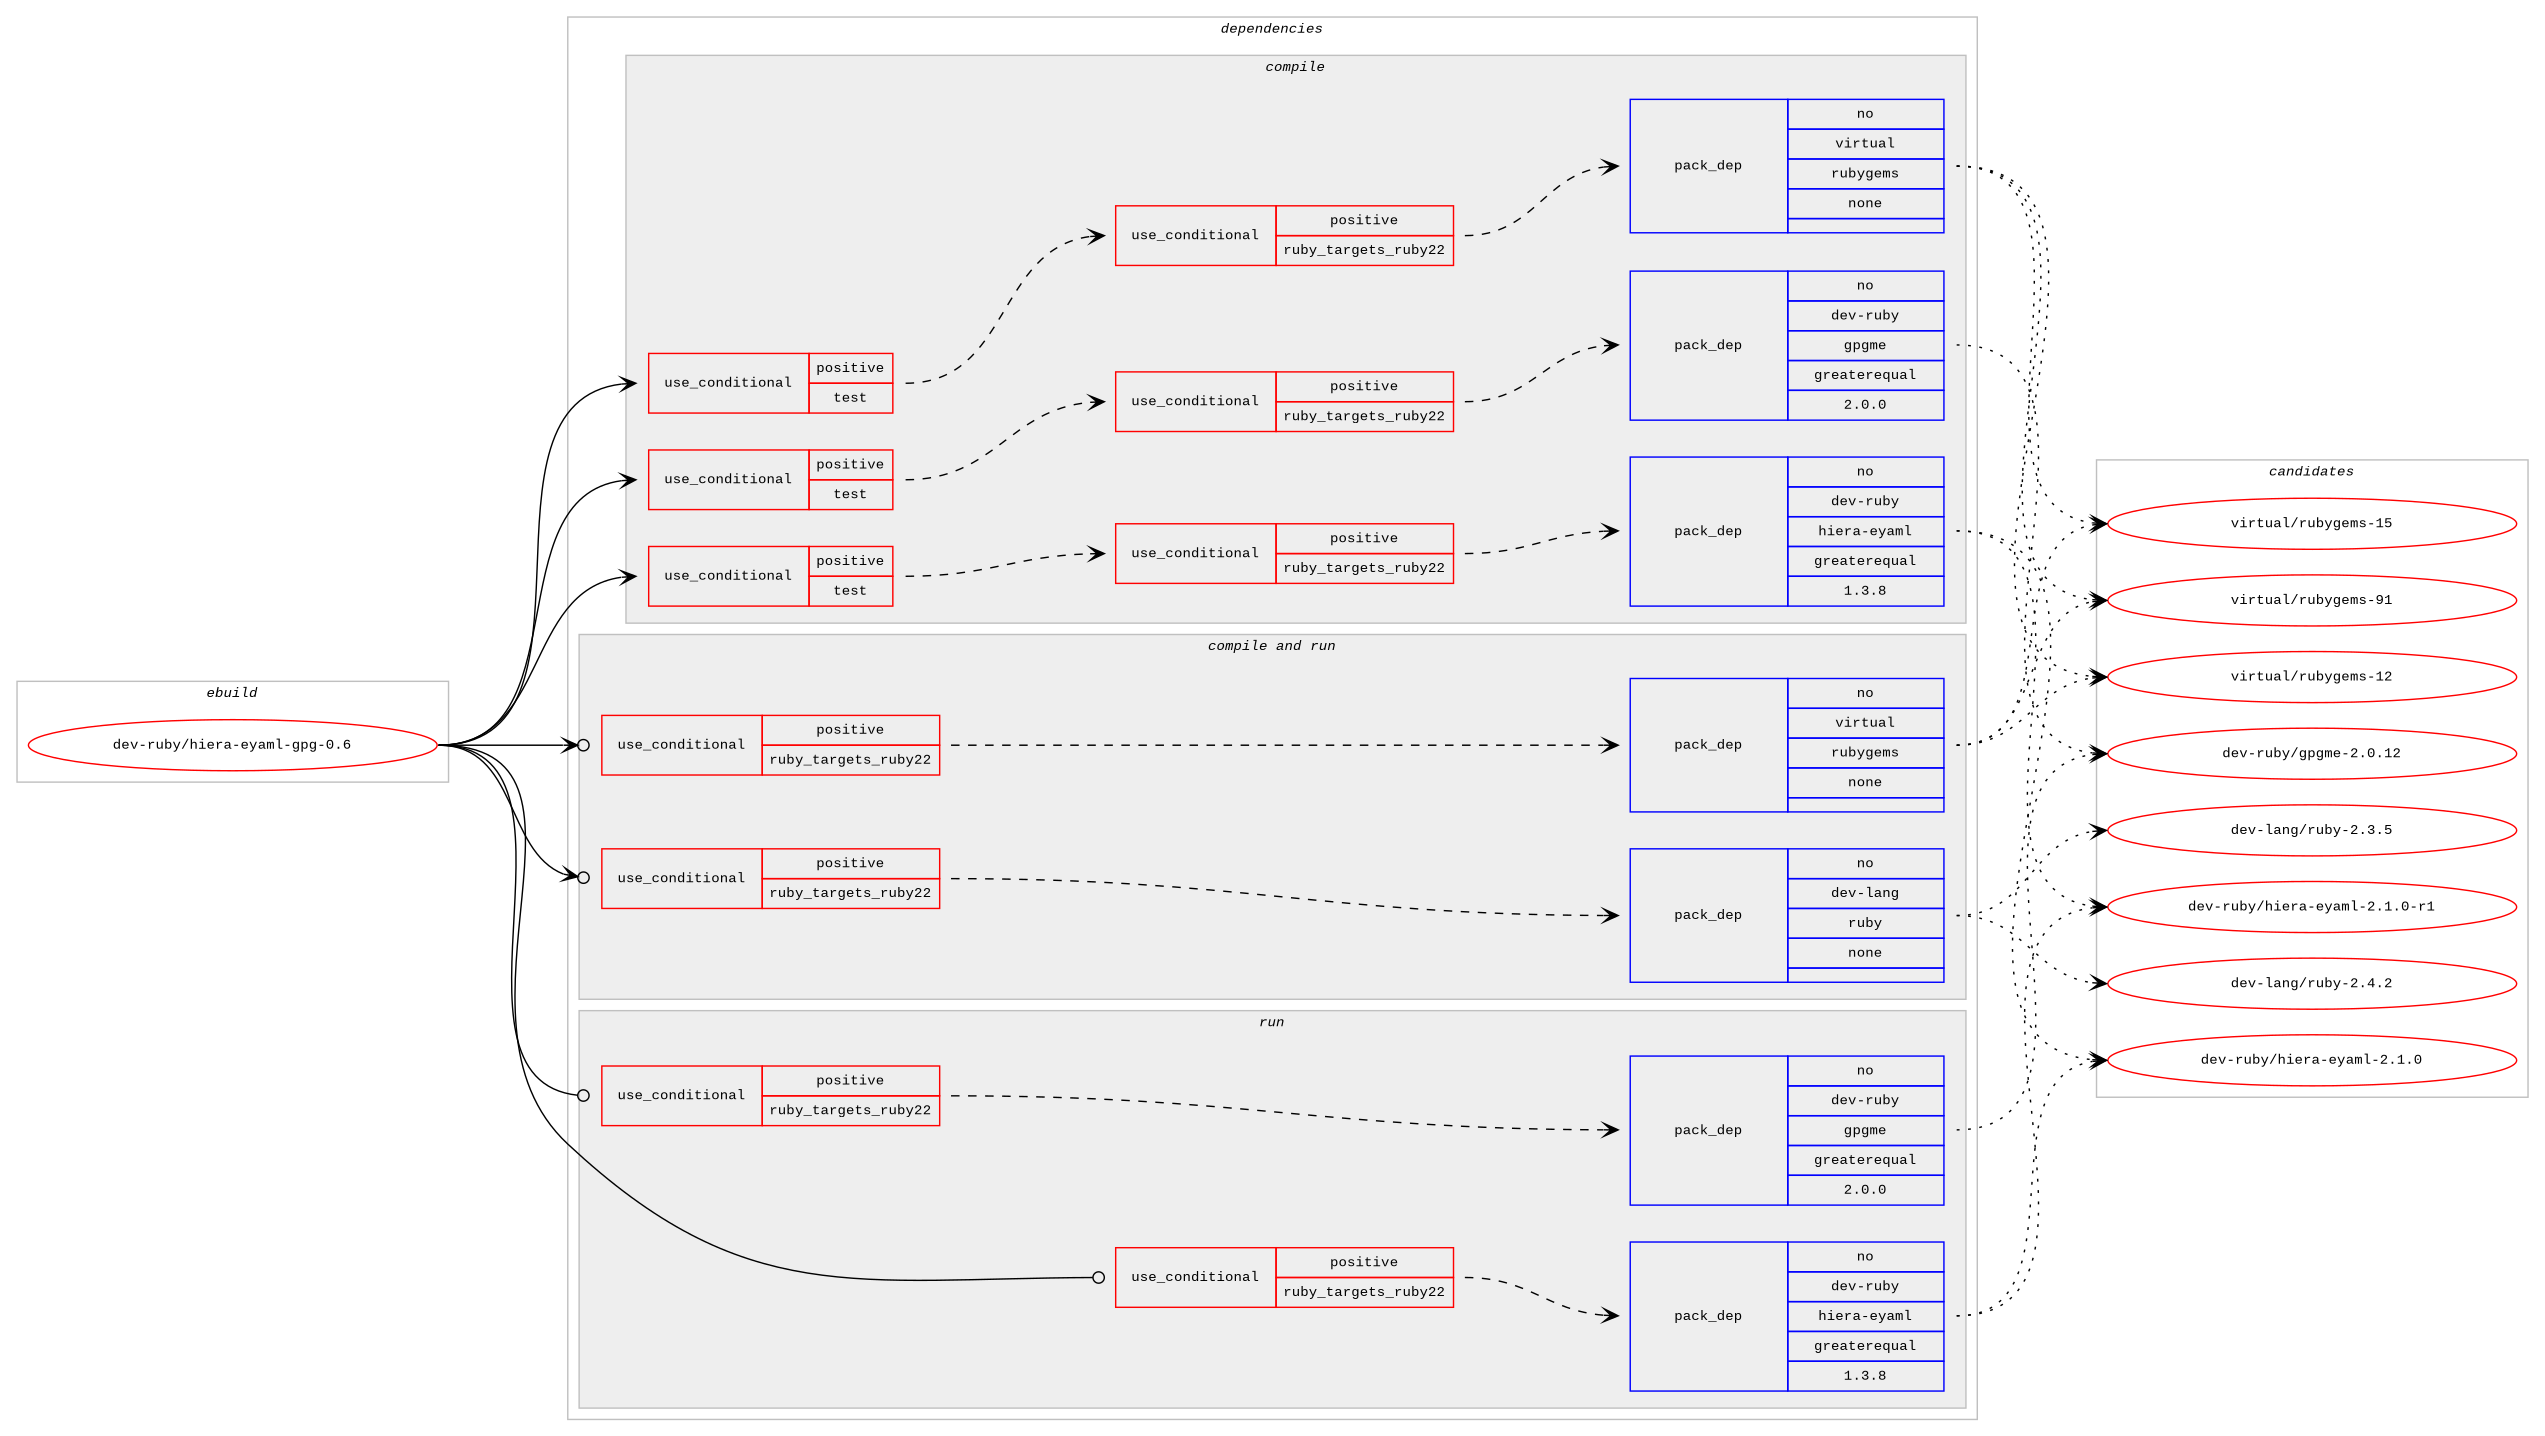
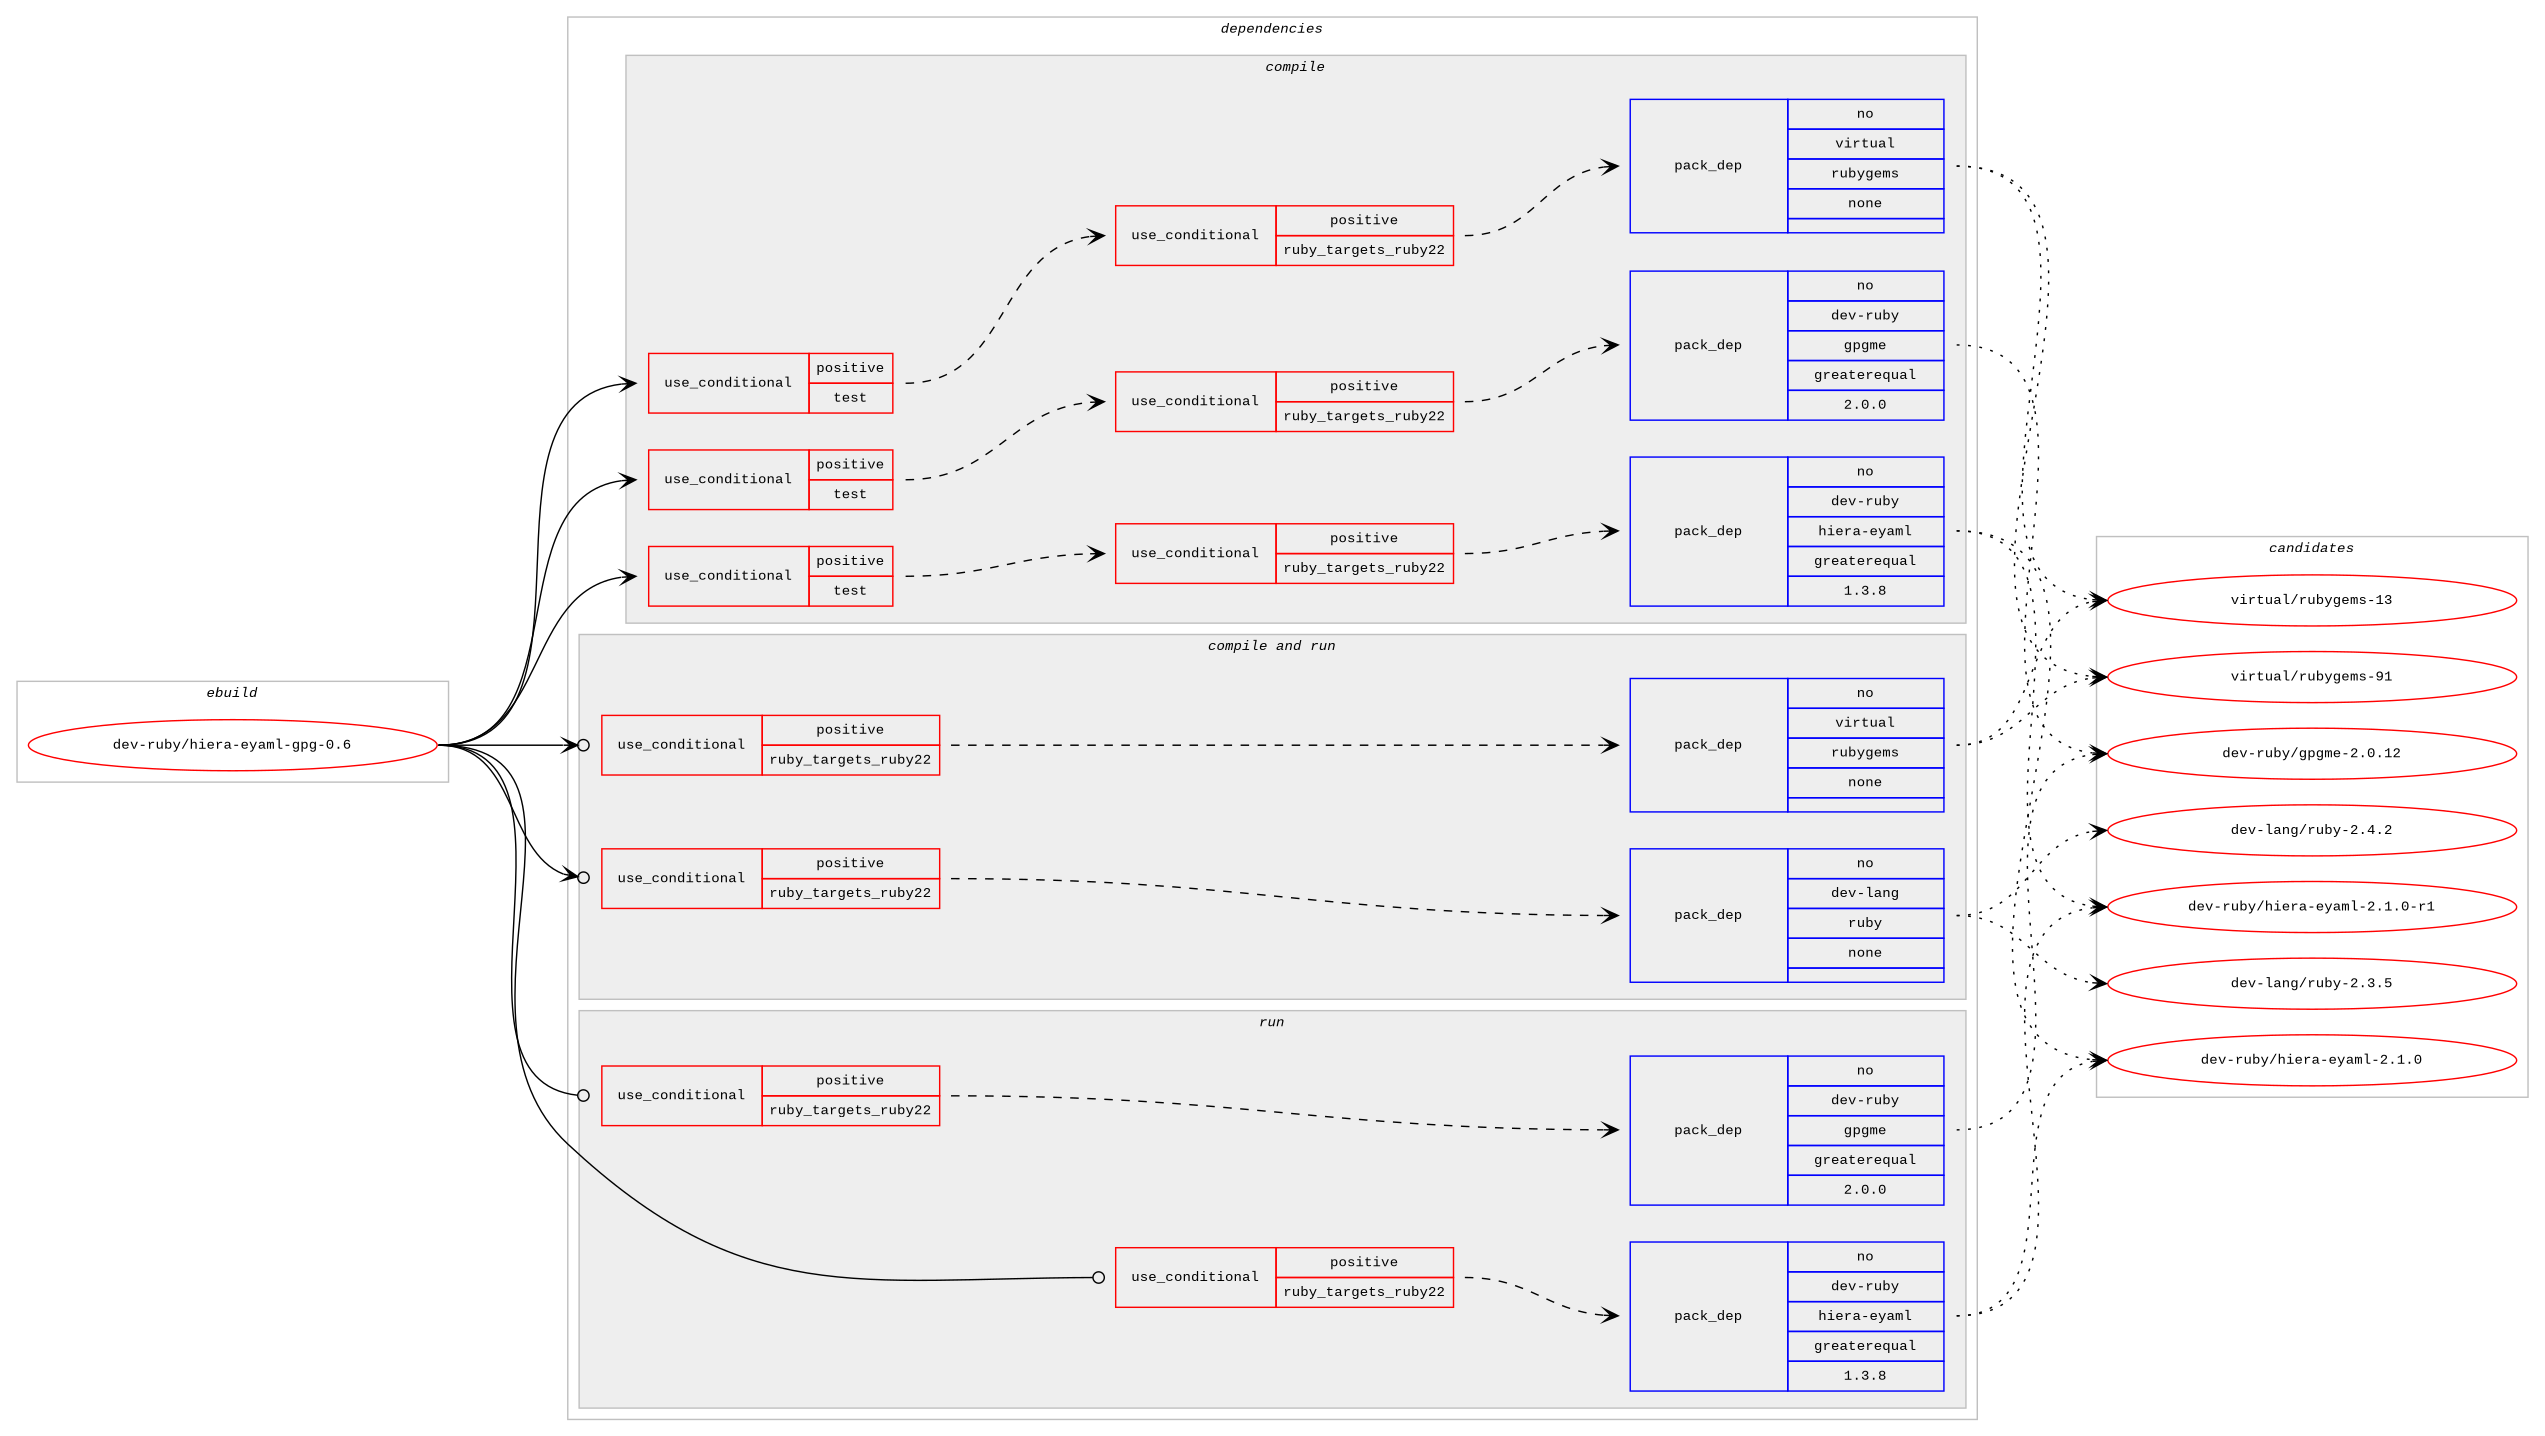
node "virtual/rubygems-15": label "virtual/rubygems-15" -> "virtual/rubygems-13"
node "virtual/rubygems-12": removed
